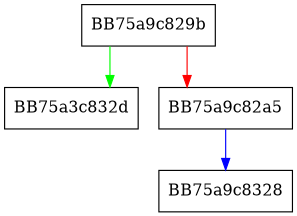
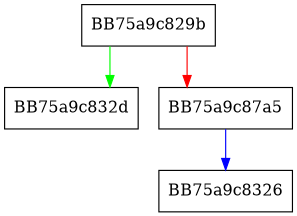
node "BB75a3c832d": label "BB75a3c832d" -> "BB75a9c832d"
node "BB75a9c82a5": label "BB75a9c82a5" -> "BB75a9c87a5"
node "BB75a9c8328": label "BB75a9c8328" -> "BB75a9c8326"
